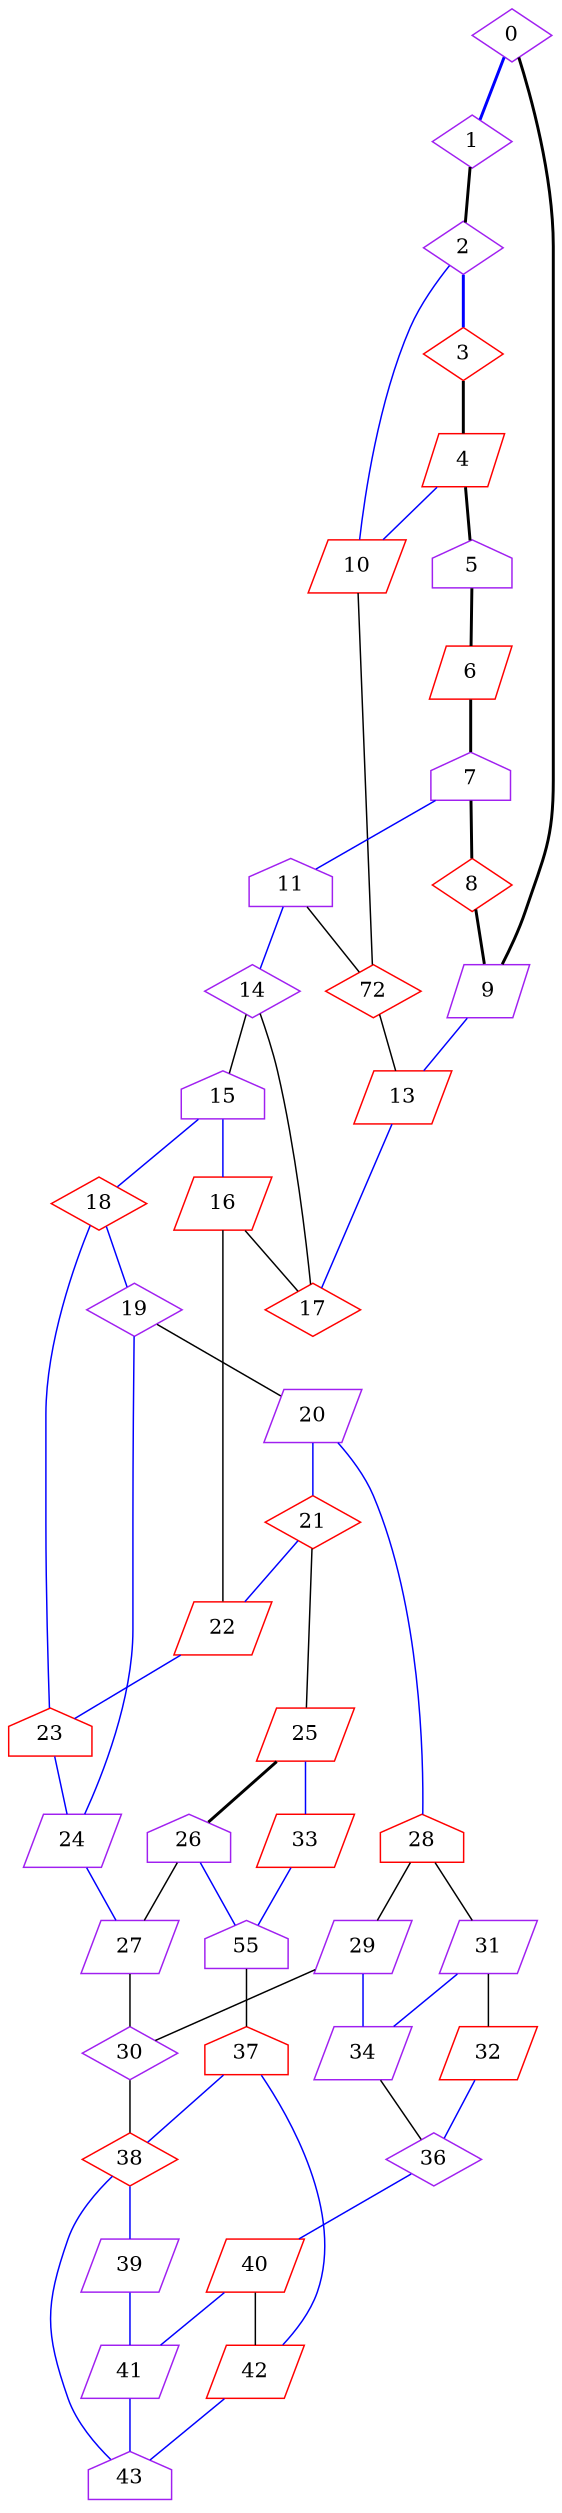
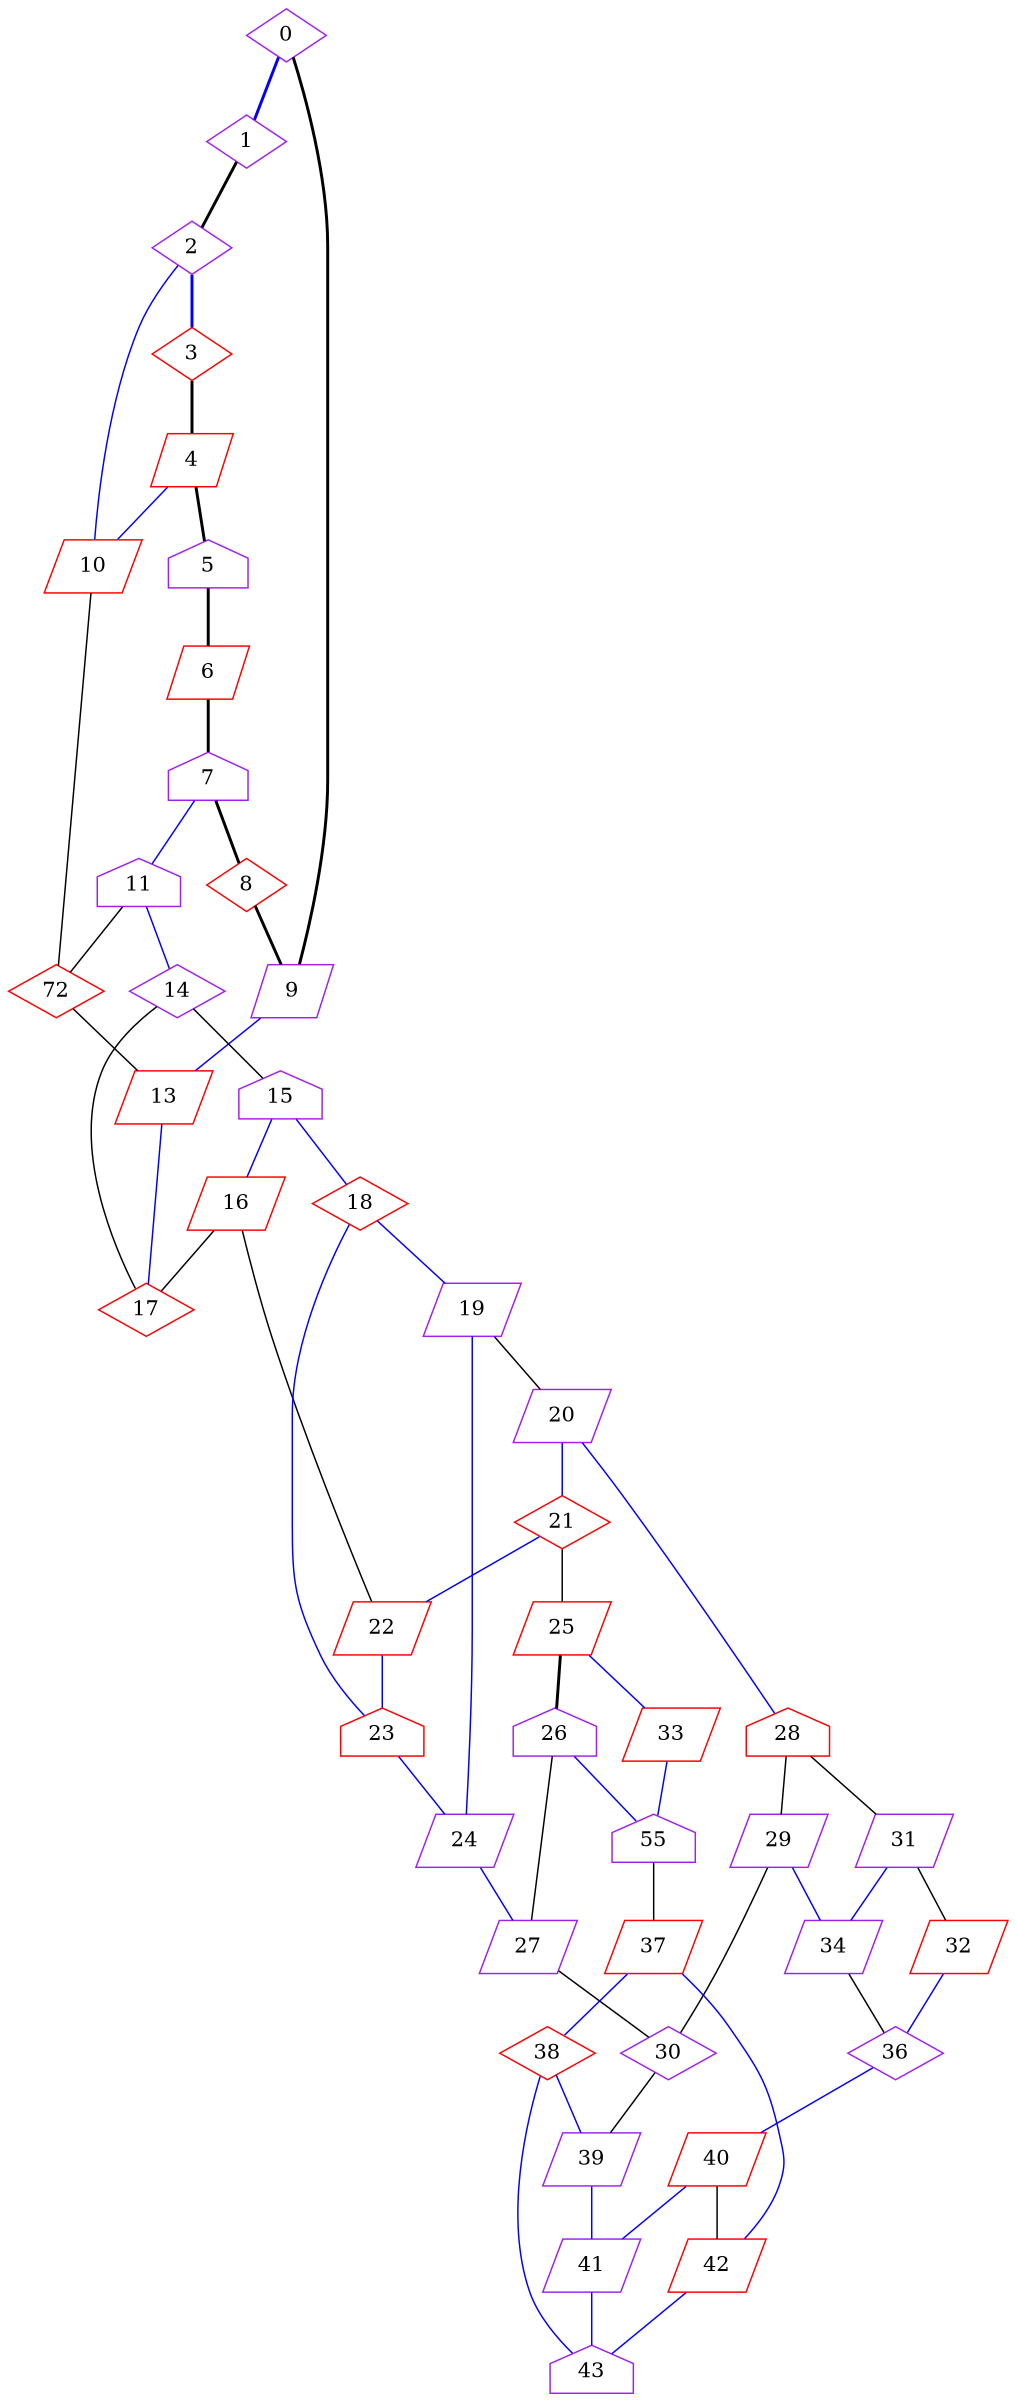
node "19": shape diamond -> parallelogram
node "37": shape house -> parallelogram
edge "30" -- "38": now "30" -- "39"
